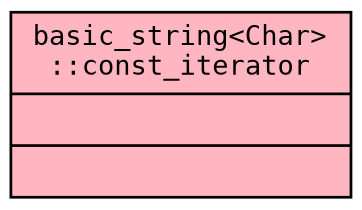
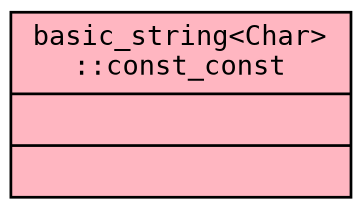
node "basic_string<Char>": text "::const_iterator" -> "::const_const"
